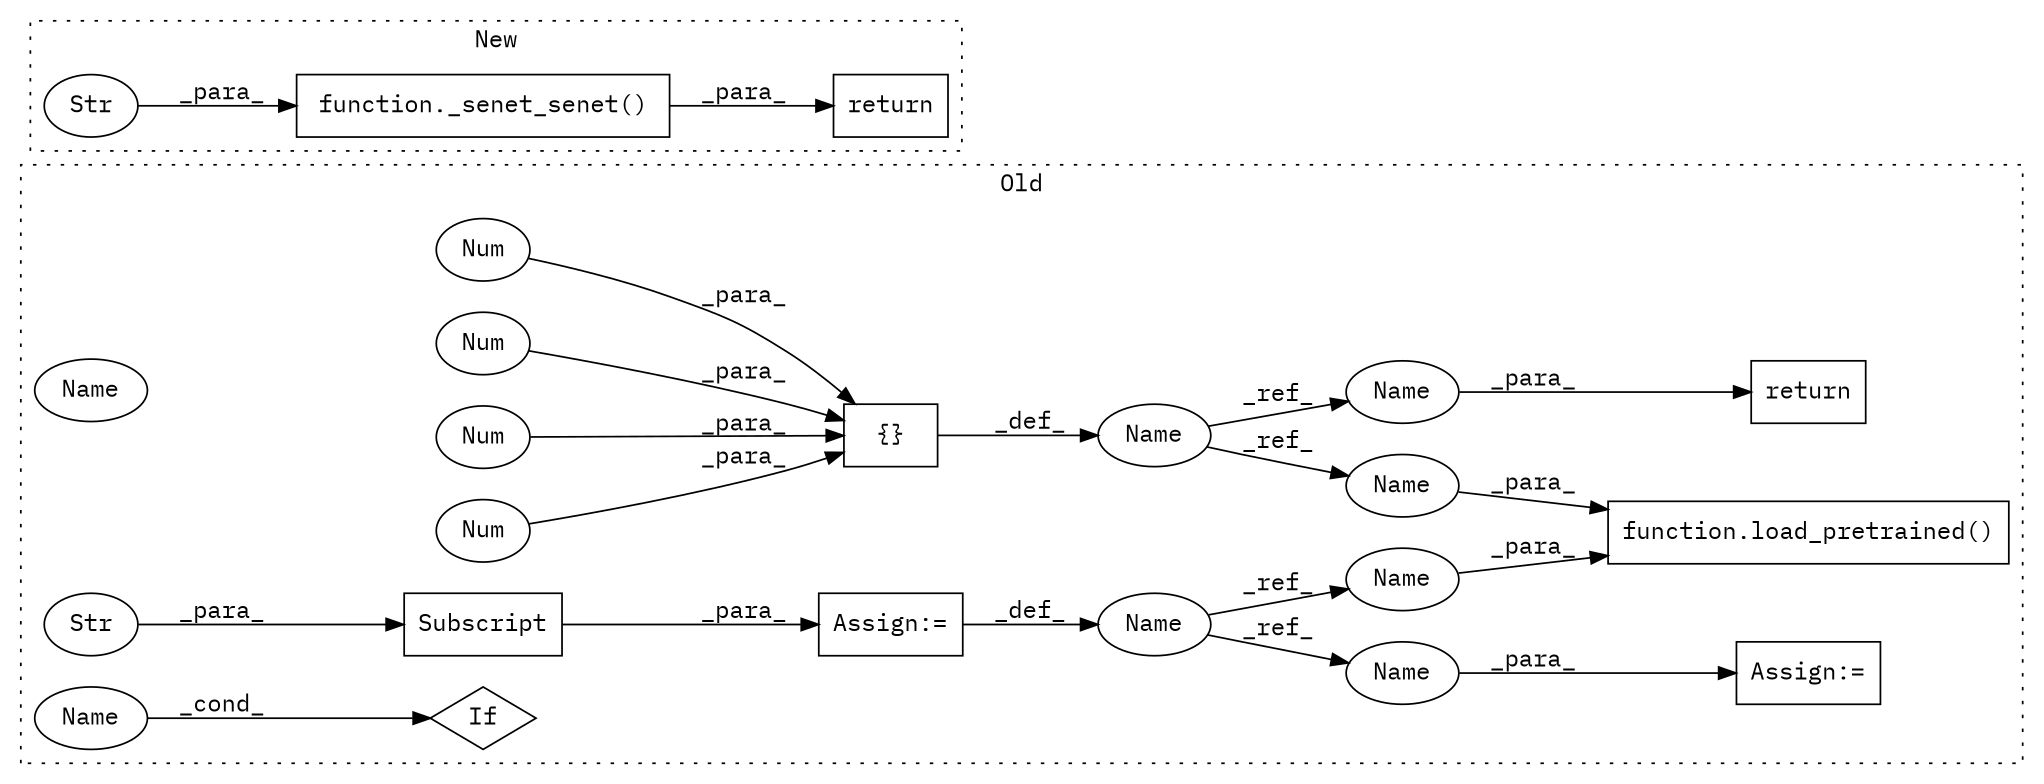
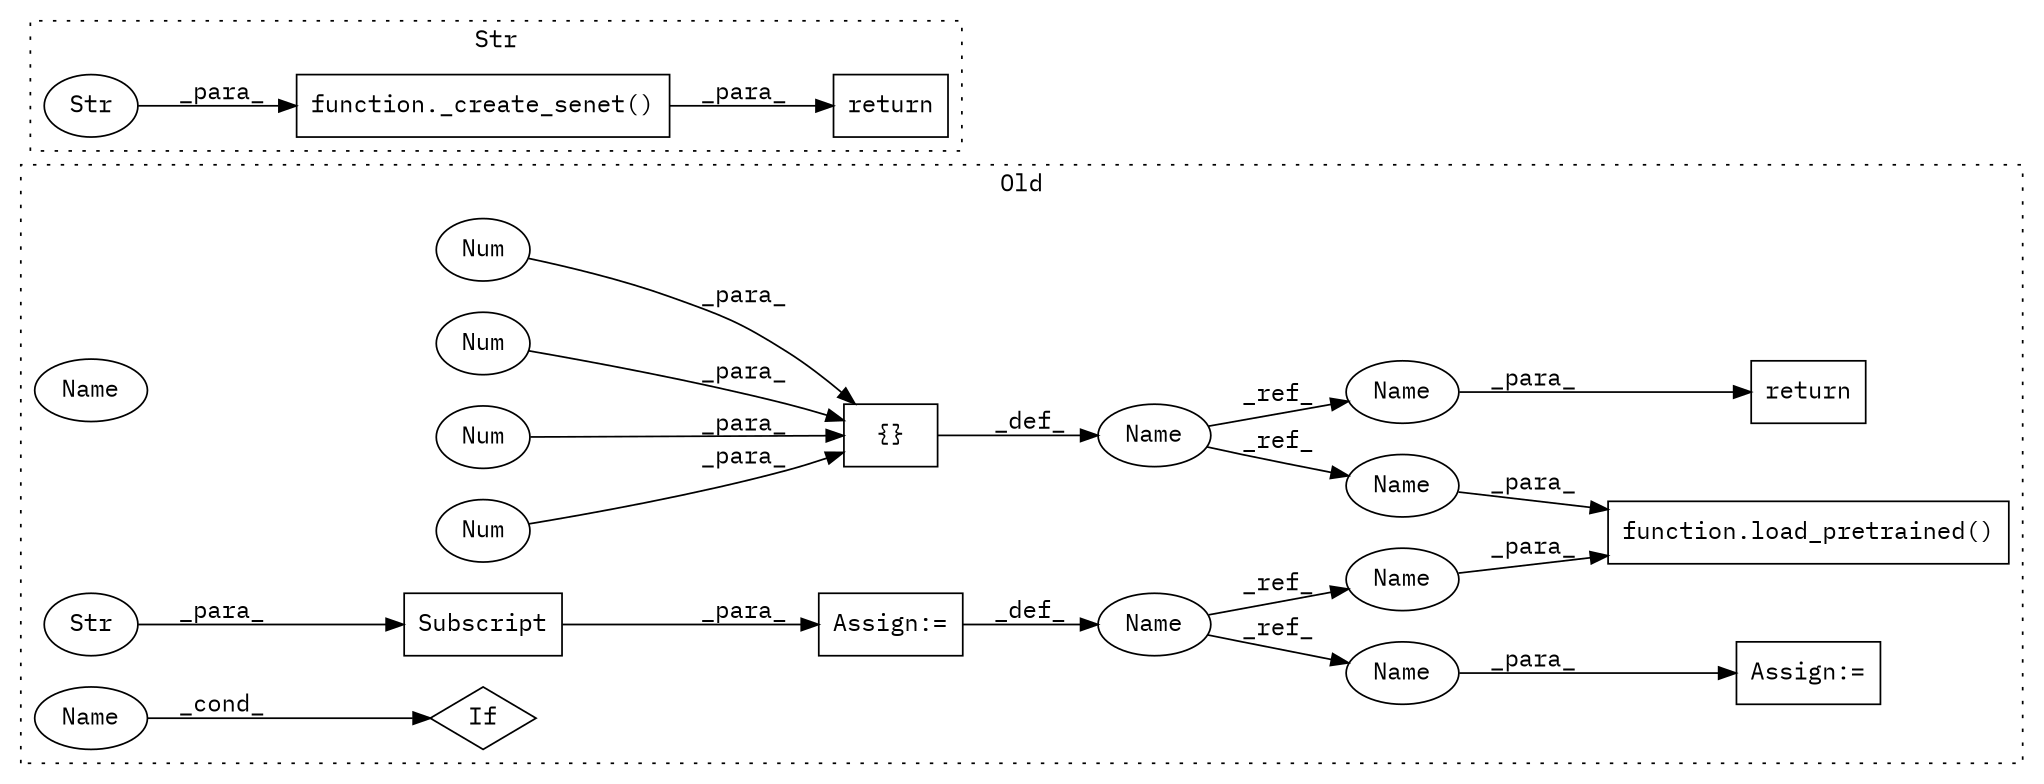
cluster "New": label "New" -> "Str"
node "function._senet_senet()": label "function._senet_senet()" -> "function._create_senet()"
